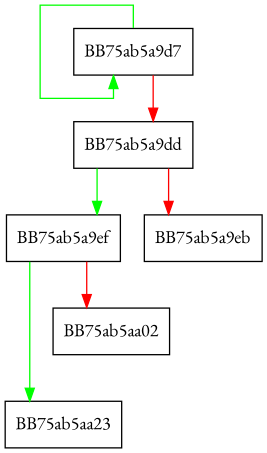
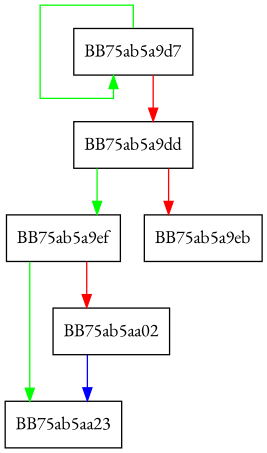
edge "BB75ab5aa02" -> "BB75ab5aa23": added
